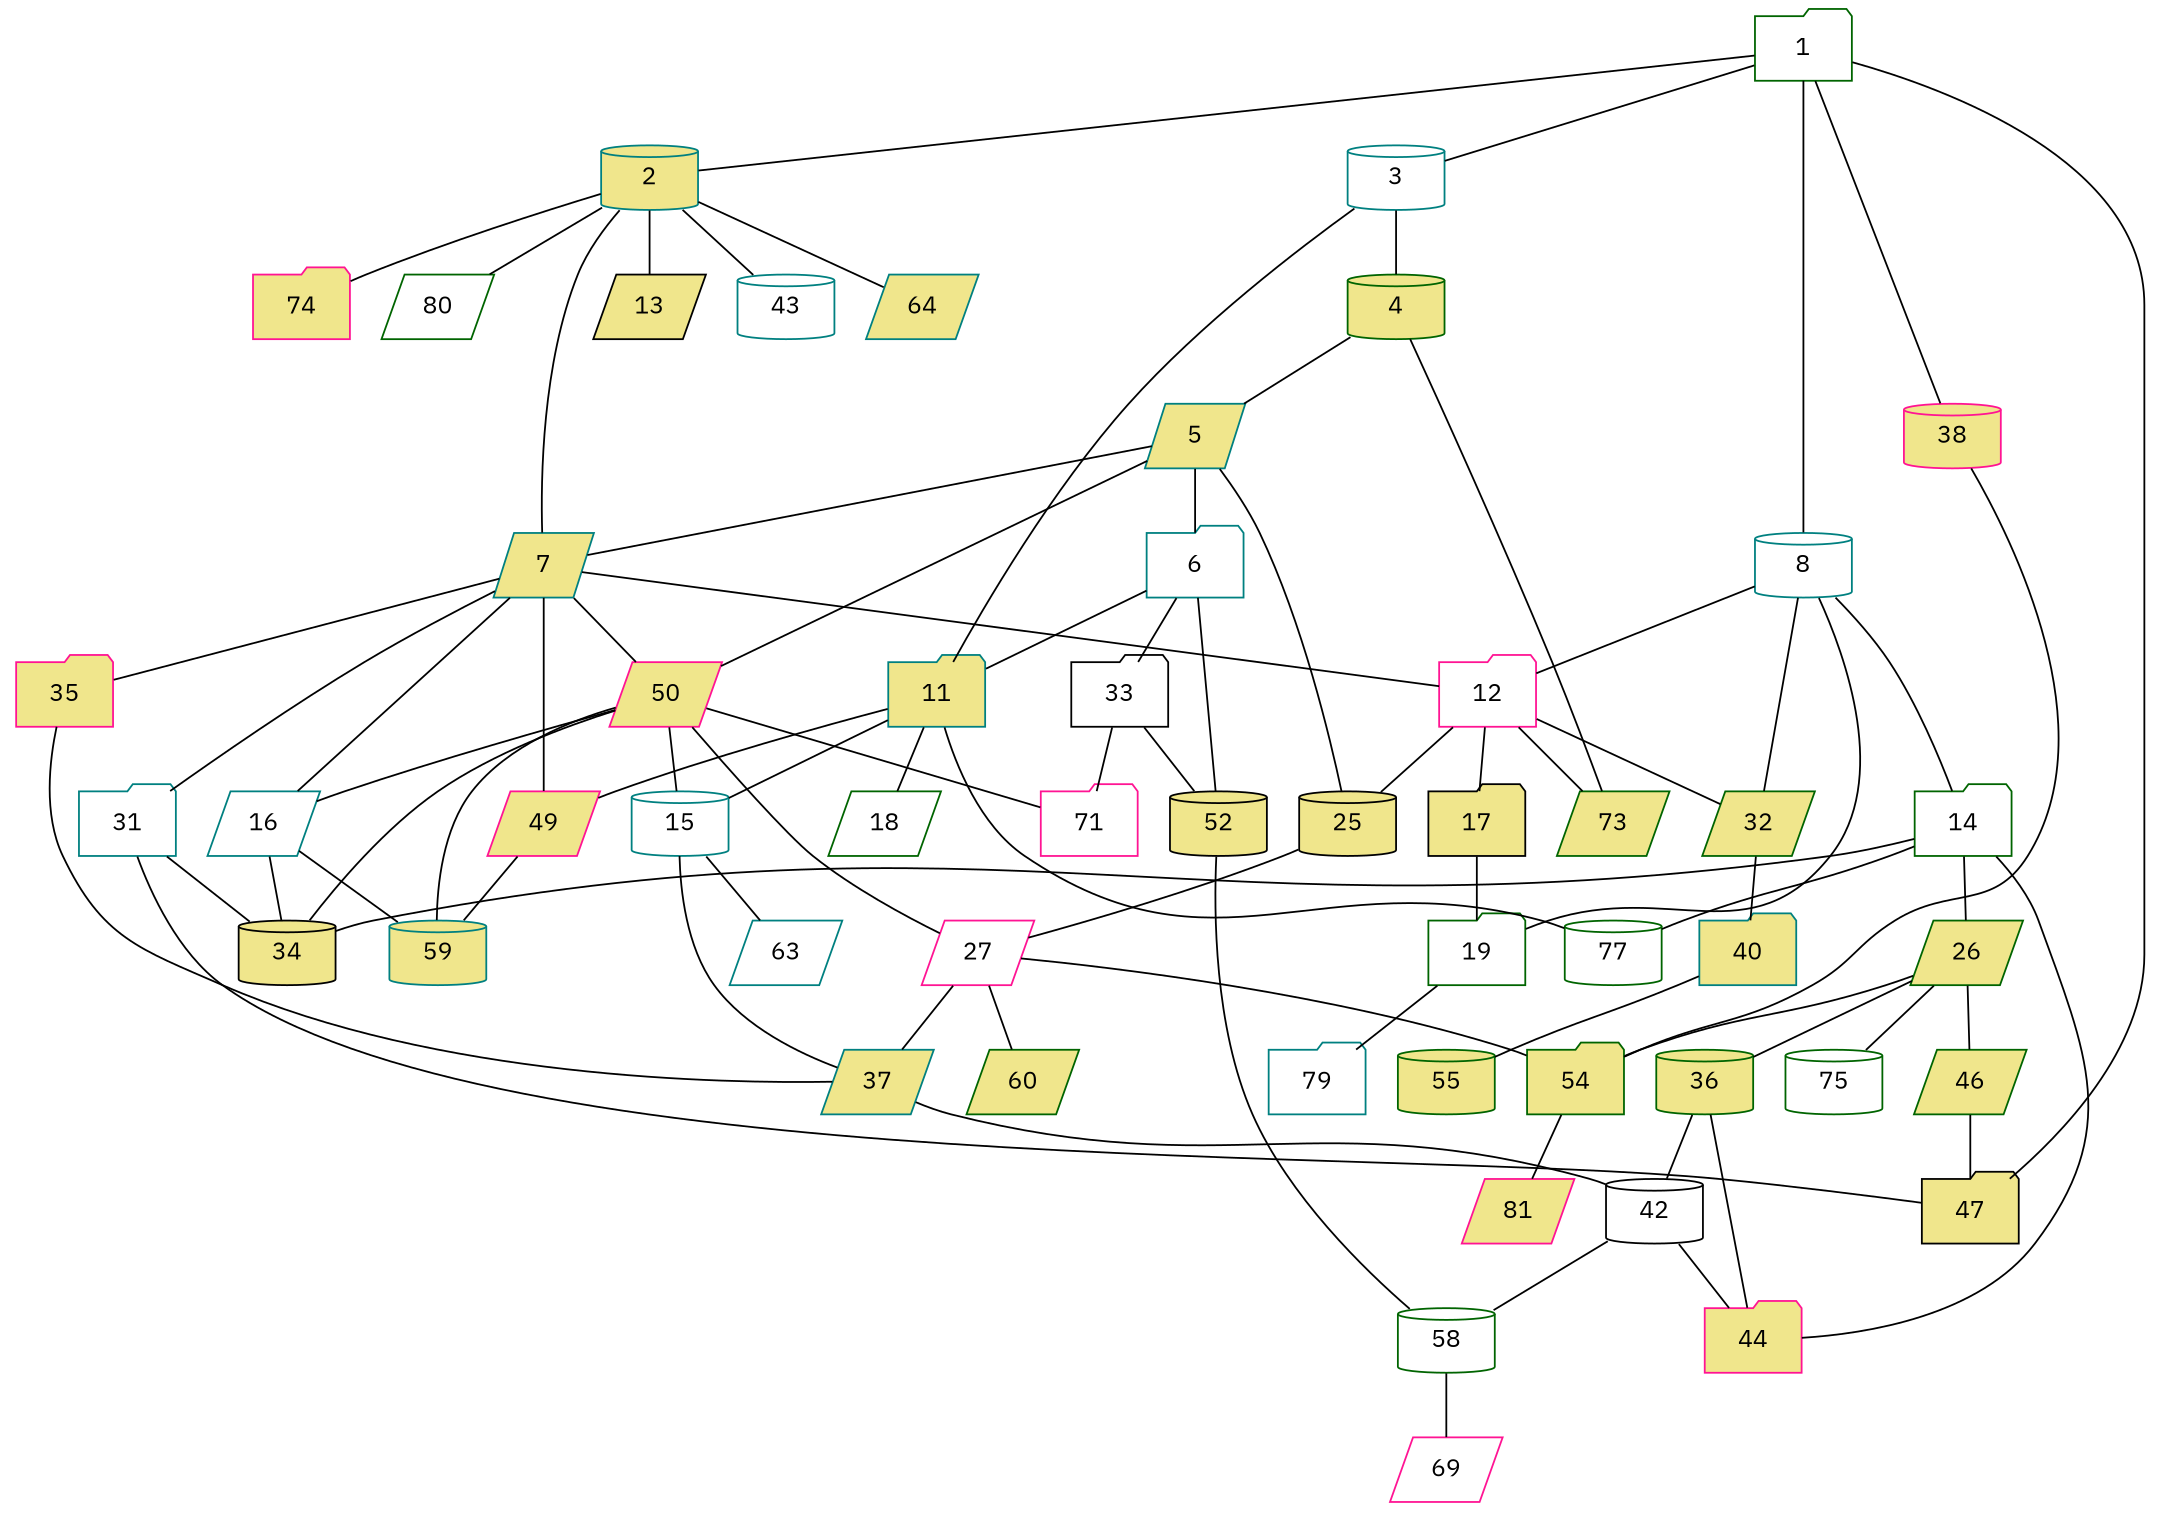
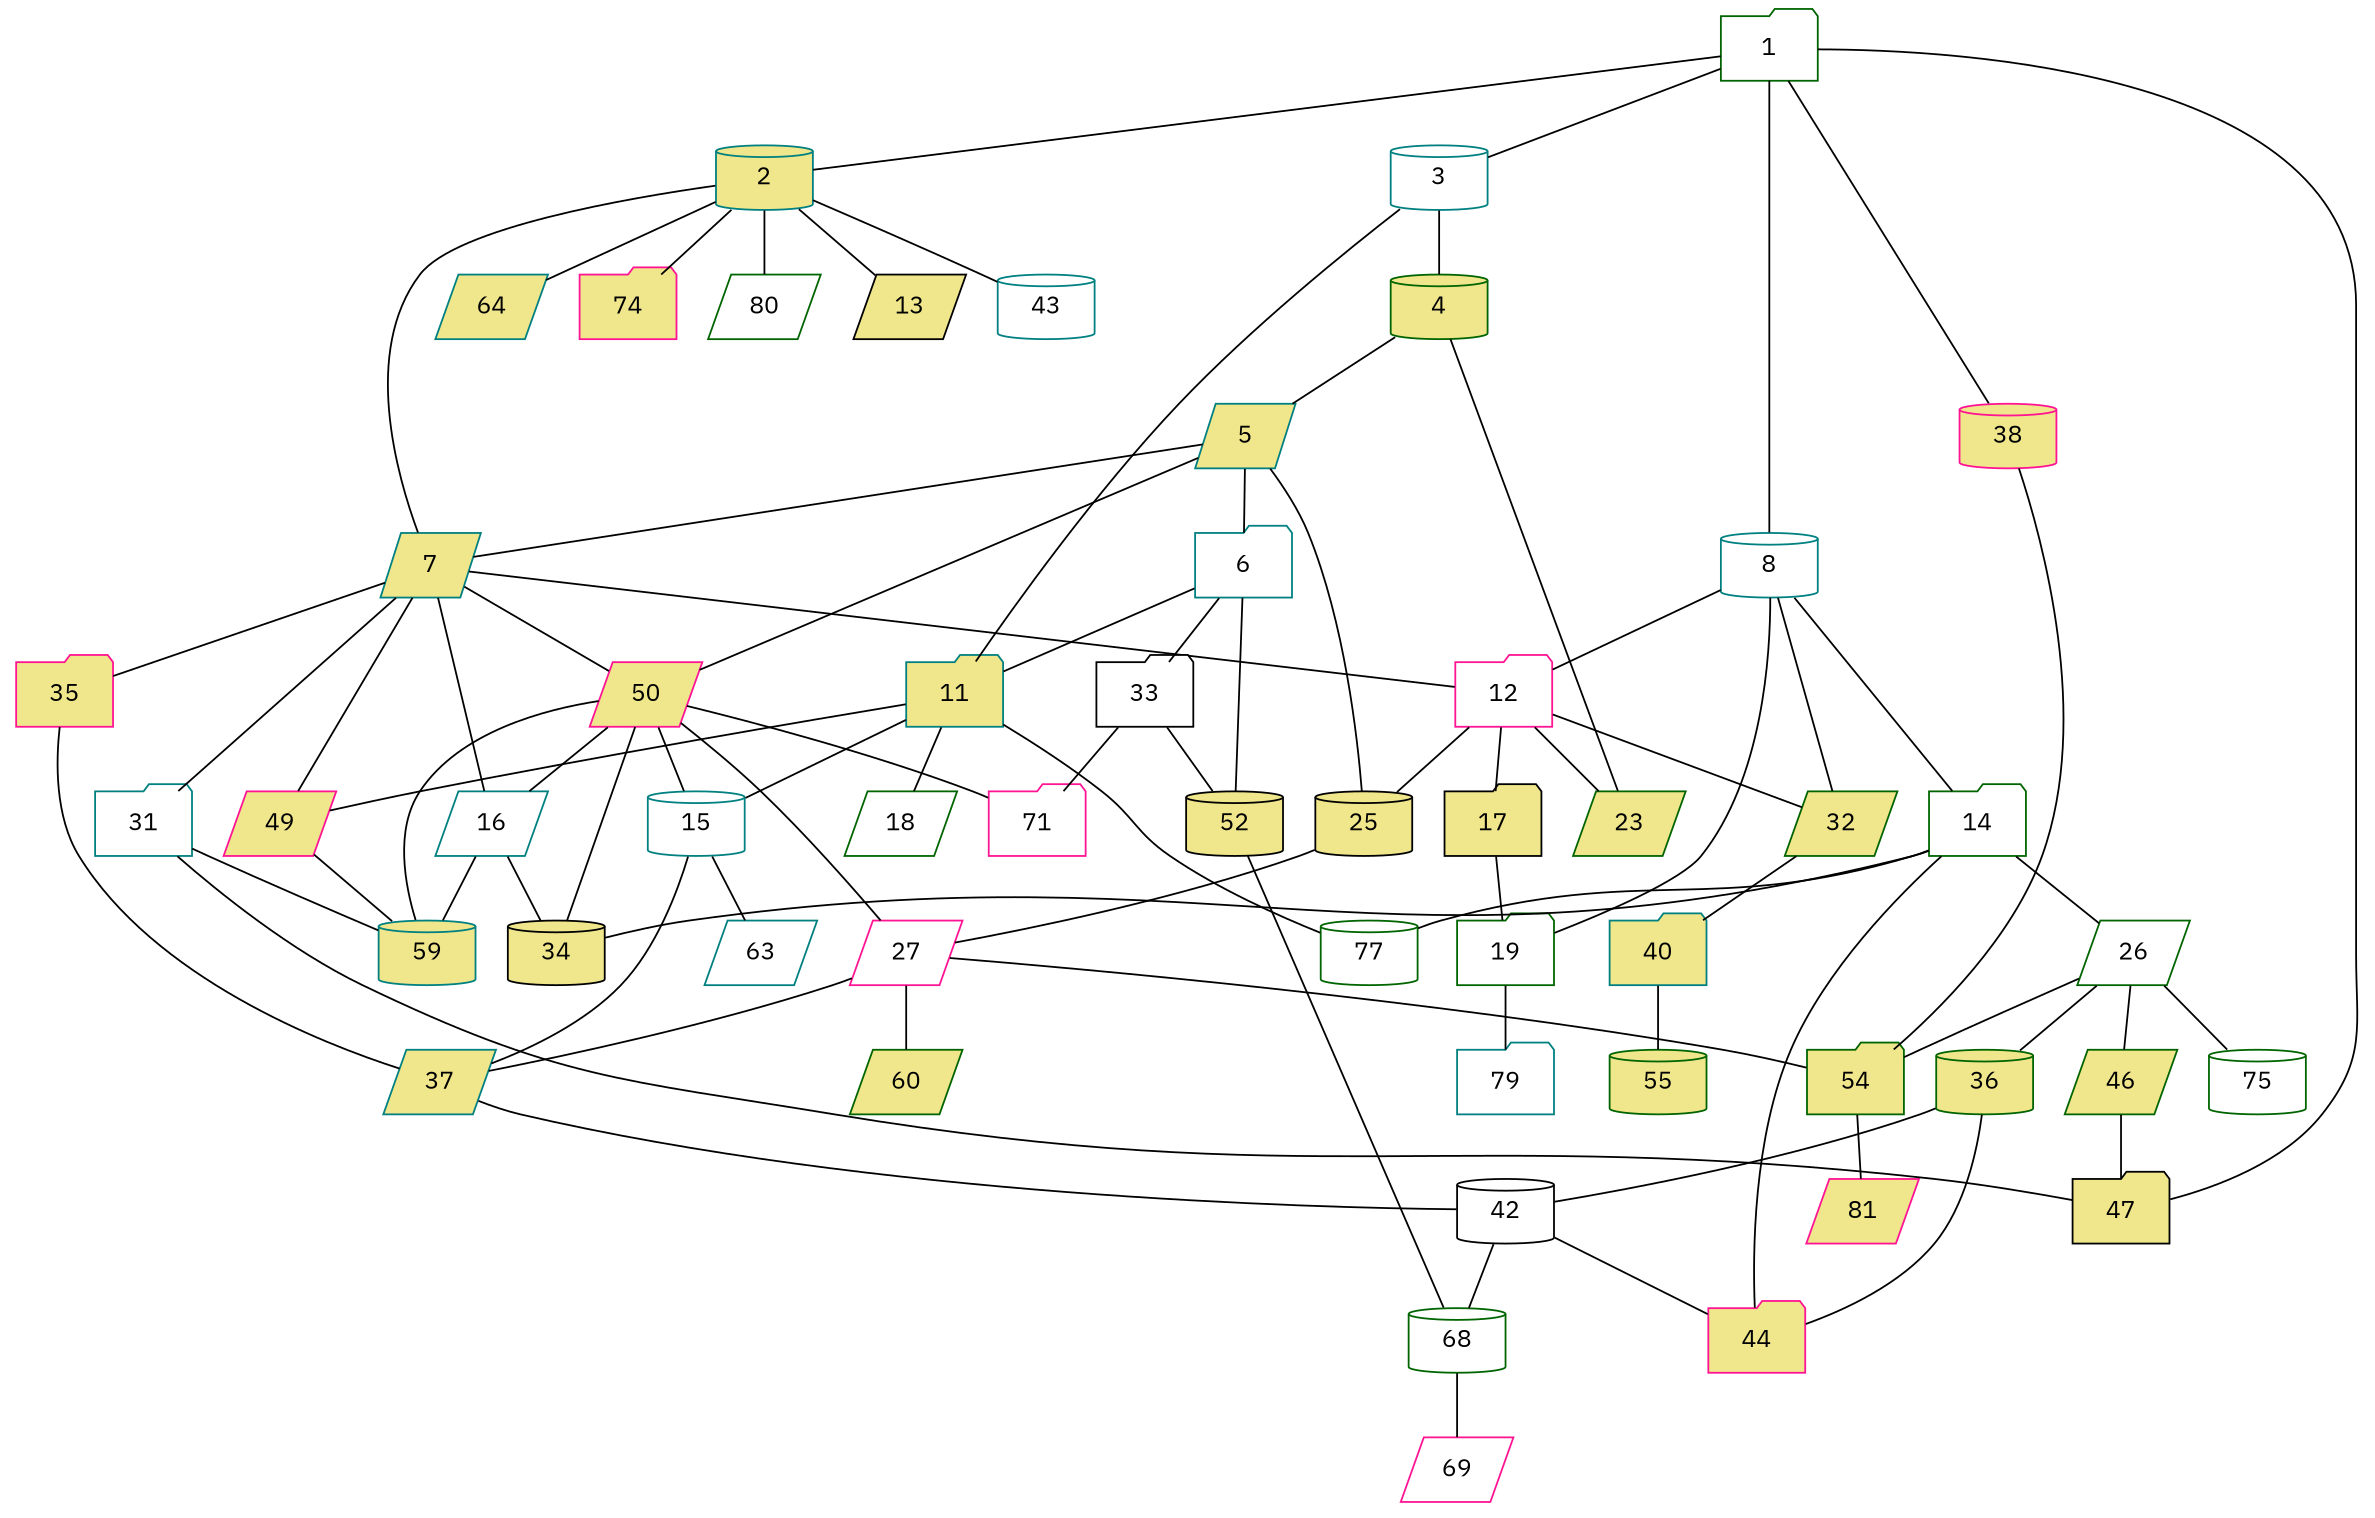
node "73": label "73" -> "23"
edge "31" -- "34": now "31" -- "59"
node "26": fillcolor khaki -> white
node "58": label "58" -> "68"
